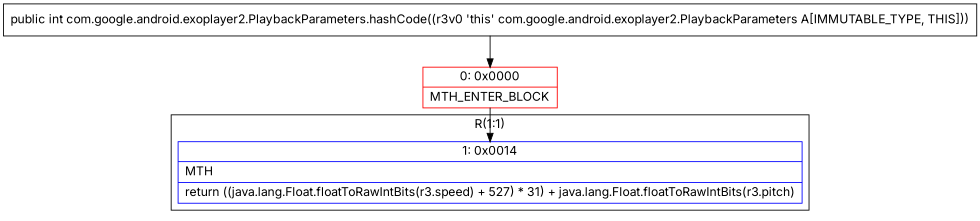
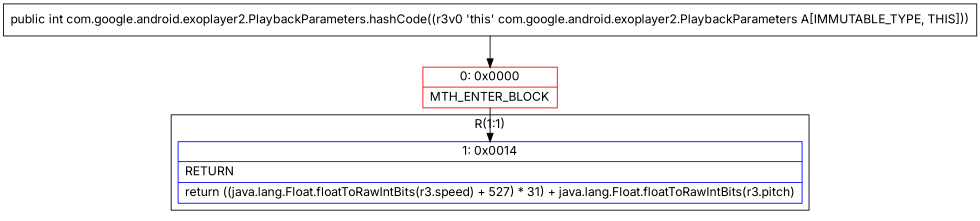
node "1: 0x0014": text "MTH" -> "RETURN"
